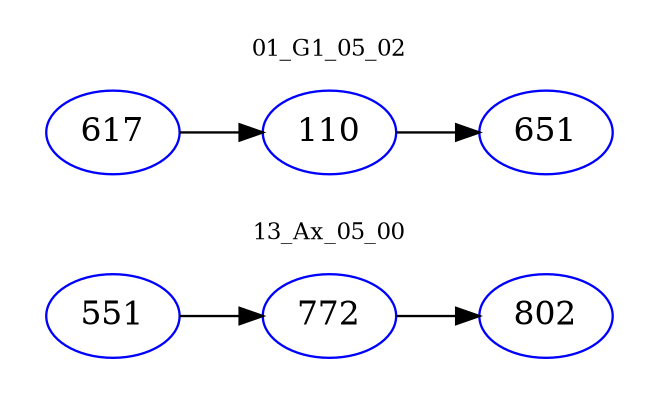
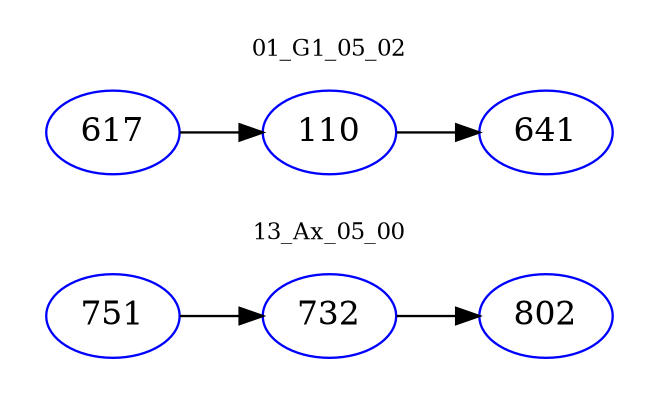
node "651": label "651" -> "641"
node "551": label "551" -> "751"
node "772": label "772" -> "732"
